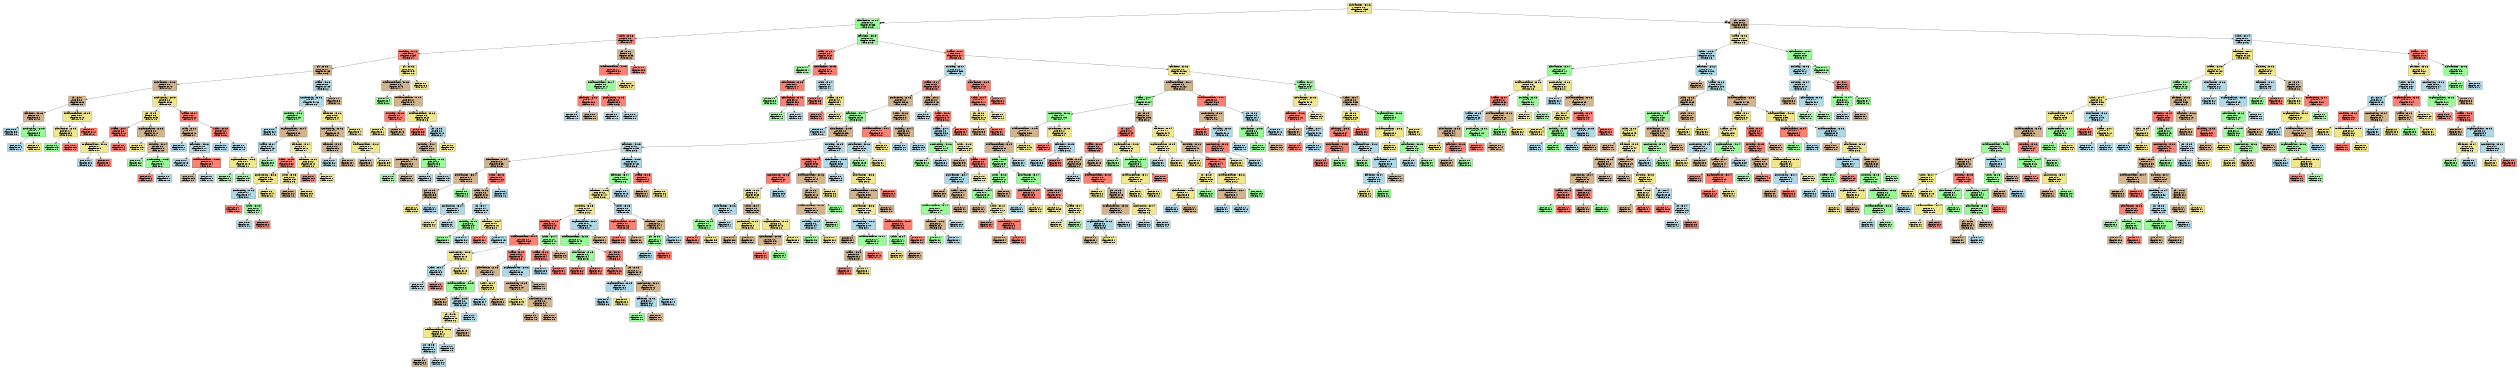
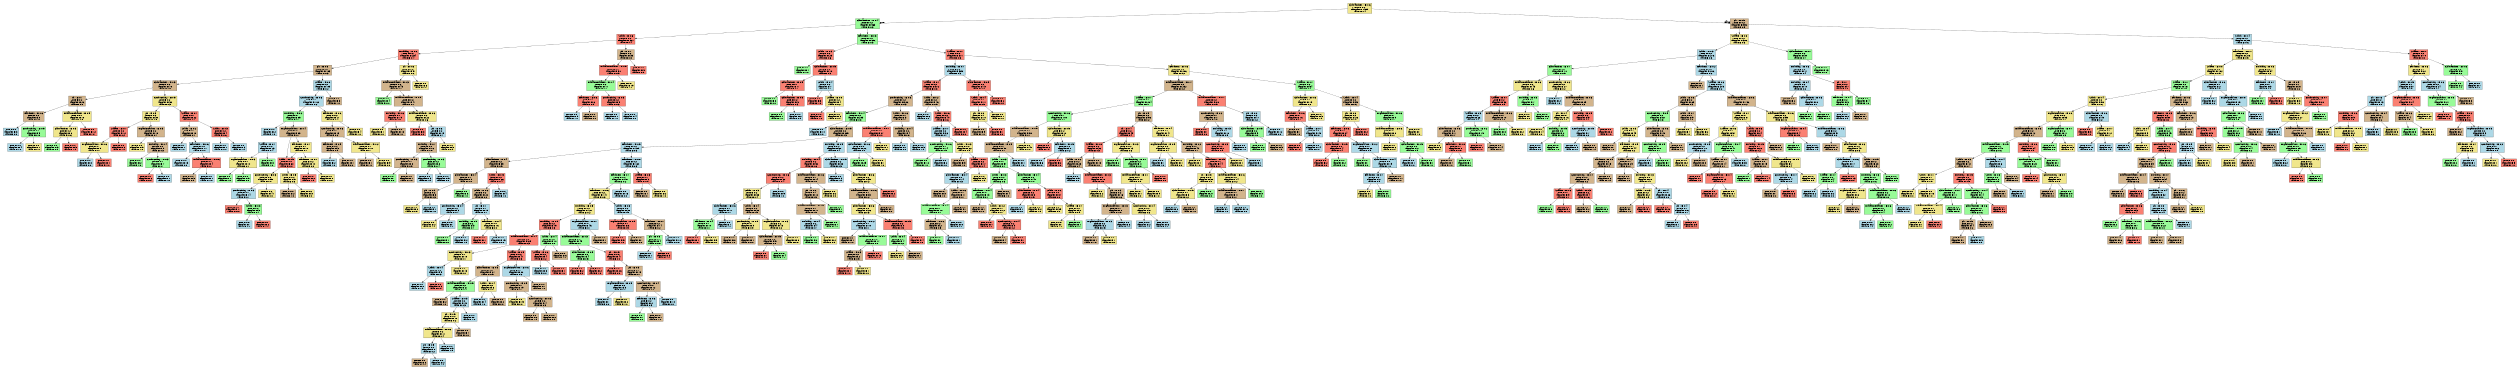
edge "Organic_carbon <= 0.4 mse = 0.1 samples = 83 value = 0.1" -> "Sulfate <= 0.7 mse = 0.2 samples = 13 value = 0.4": now "Organic_carbon <= 0.4 mse = 0.1 samples = 83 value = 0.1" -> "Solids <= 0.5 mse = 0.0 samples = 60 value = 0.0"
